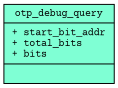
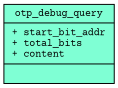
node "otp_debug_query": text "+ bits" -> "+ content"
